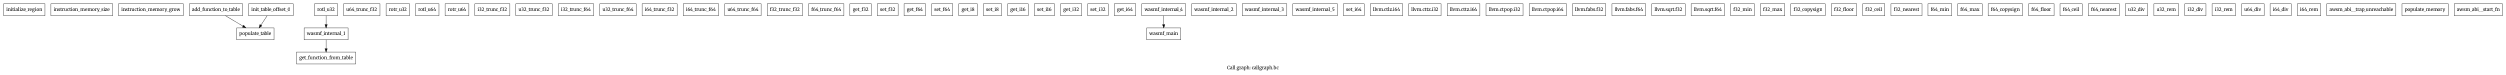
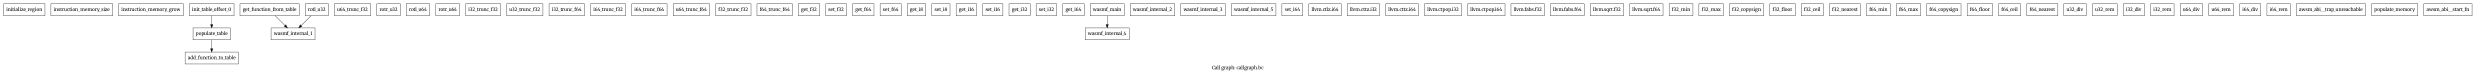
node "u32_trunc_f64": removed
node "u64_rem": added
edge "wasmf_internal_4" -> "wasmf_main": reversed
edge "add_function_to_table" -> "populate_table": reversed
edge "wasmf_internal_1" -> "get_function_from_table": reversed
